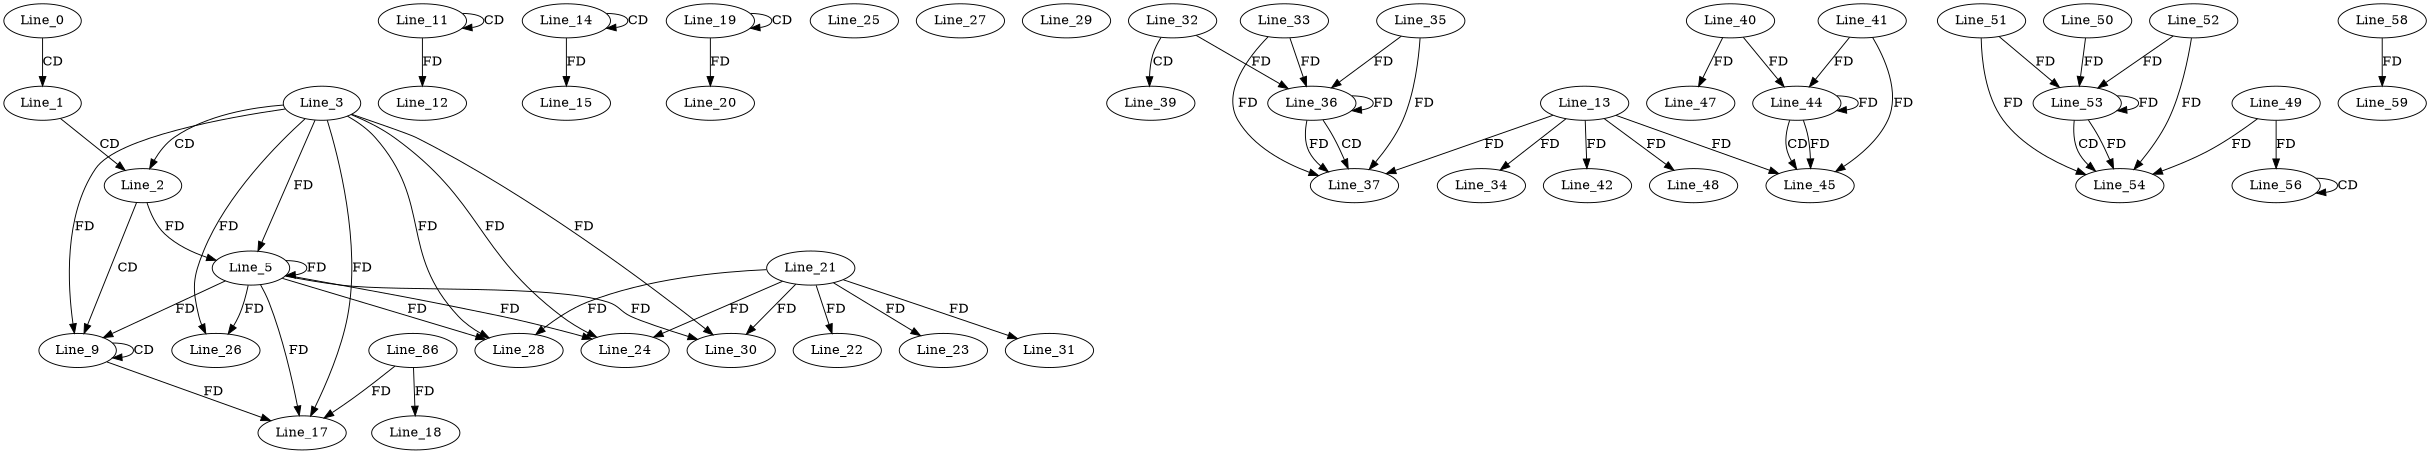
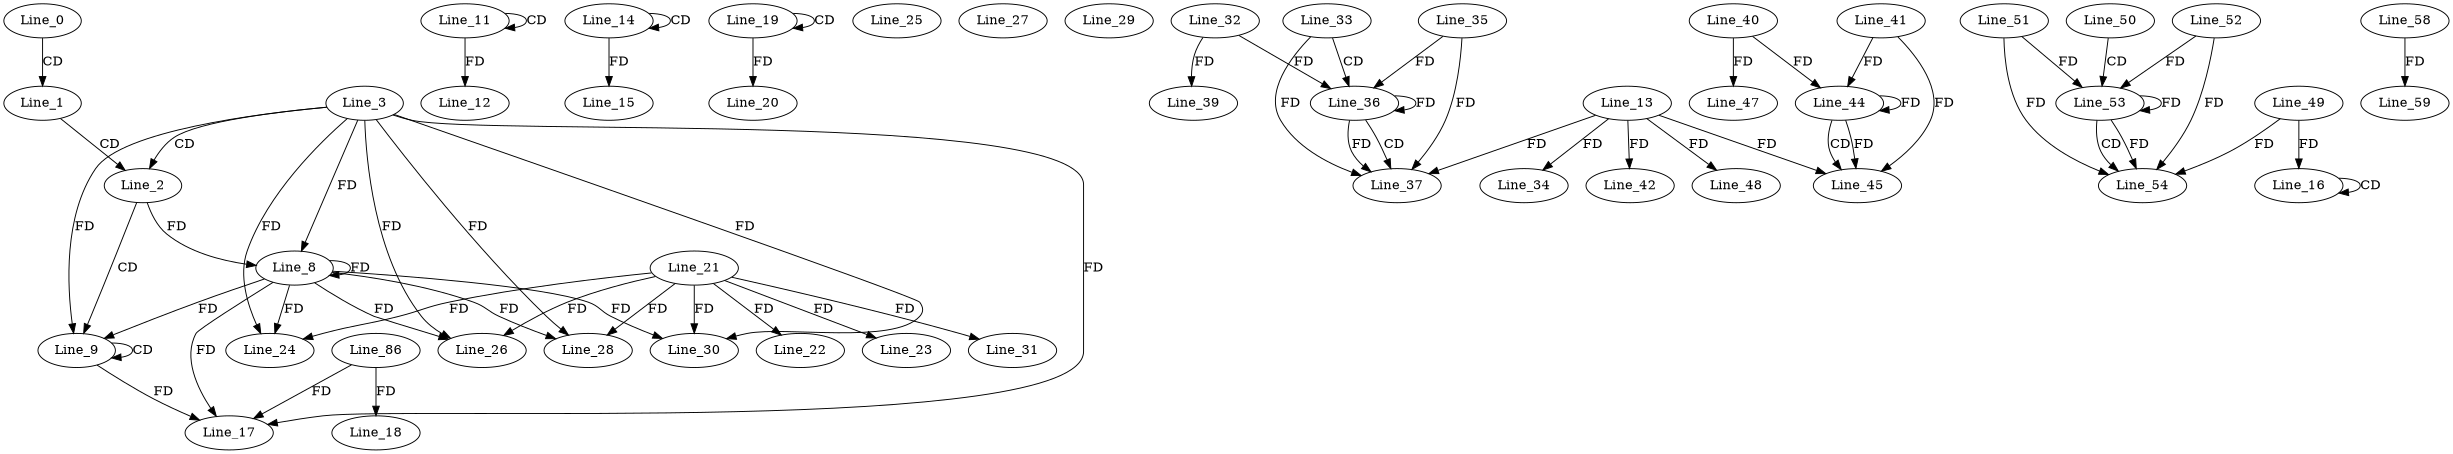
edge "Line_32" -> "Line_39": label "CD" -> "FD"
edge "Line_33" -> "Line_36": label "FD" -> "CD"
edge "Line_50" -> "Line_53": label "FD" -> "CD"
node "Line_56": label "Line_56" -> "Line_16"
node "Line_5": label "Line_5" -> "Line_8"
edge "Line_21" -> "Line_26": added, label "FD"
